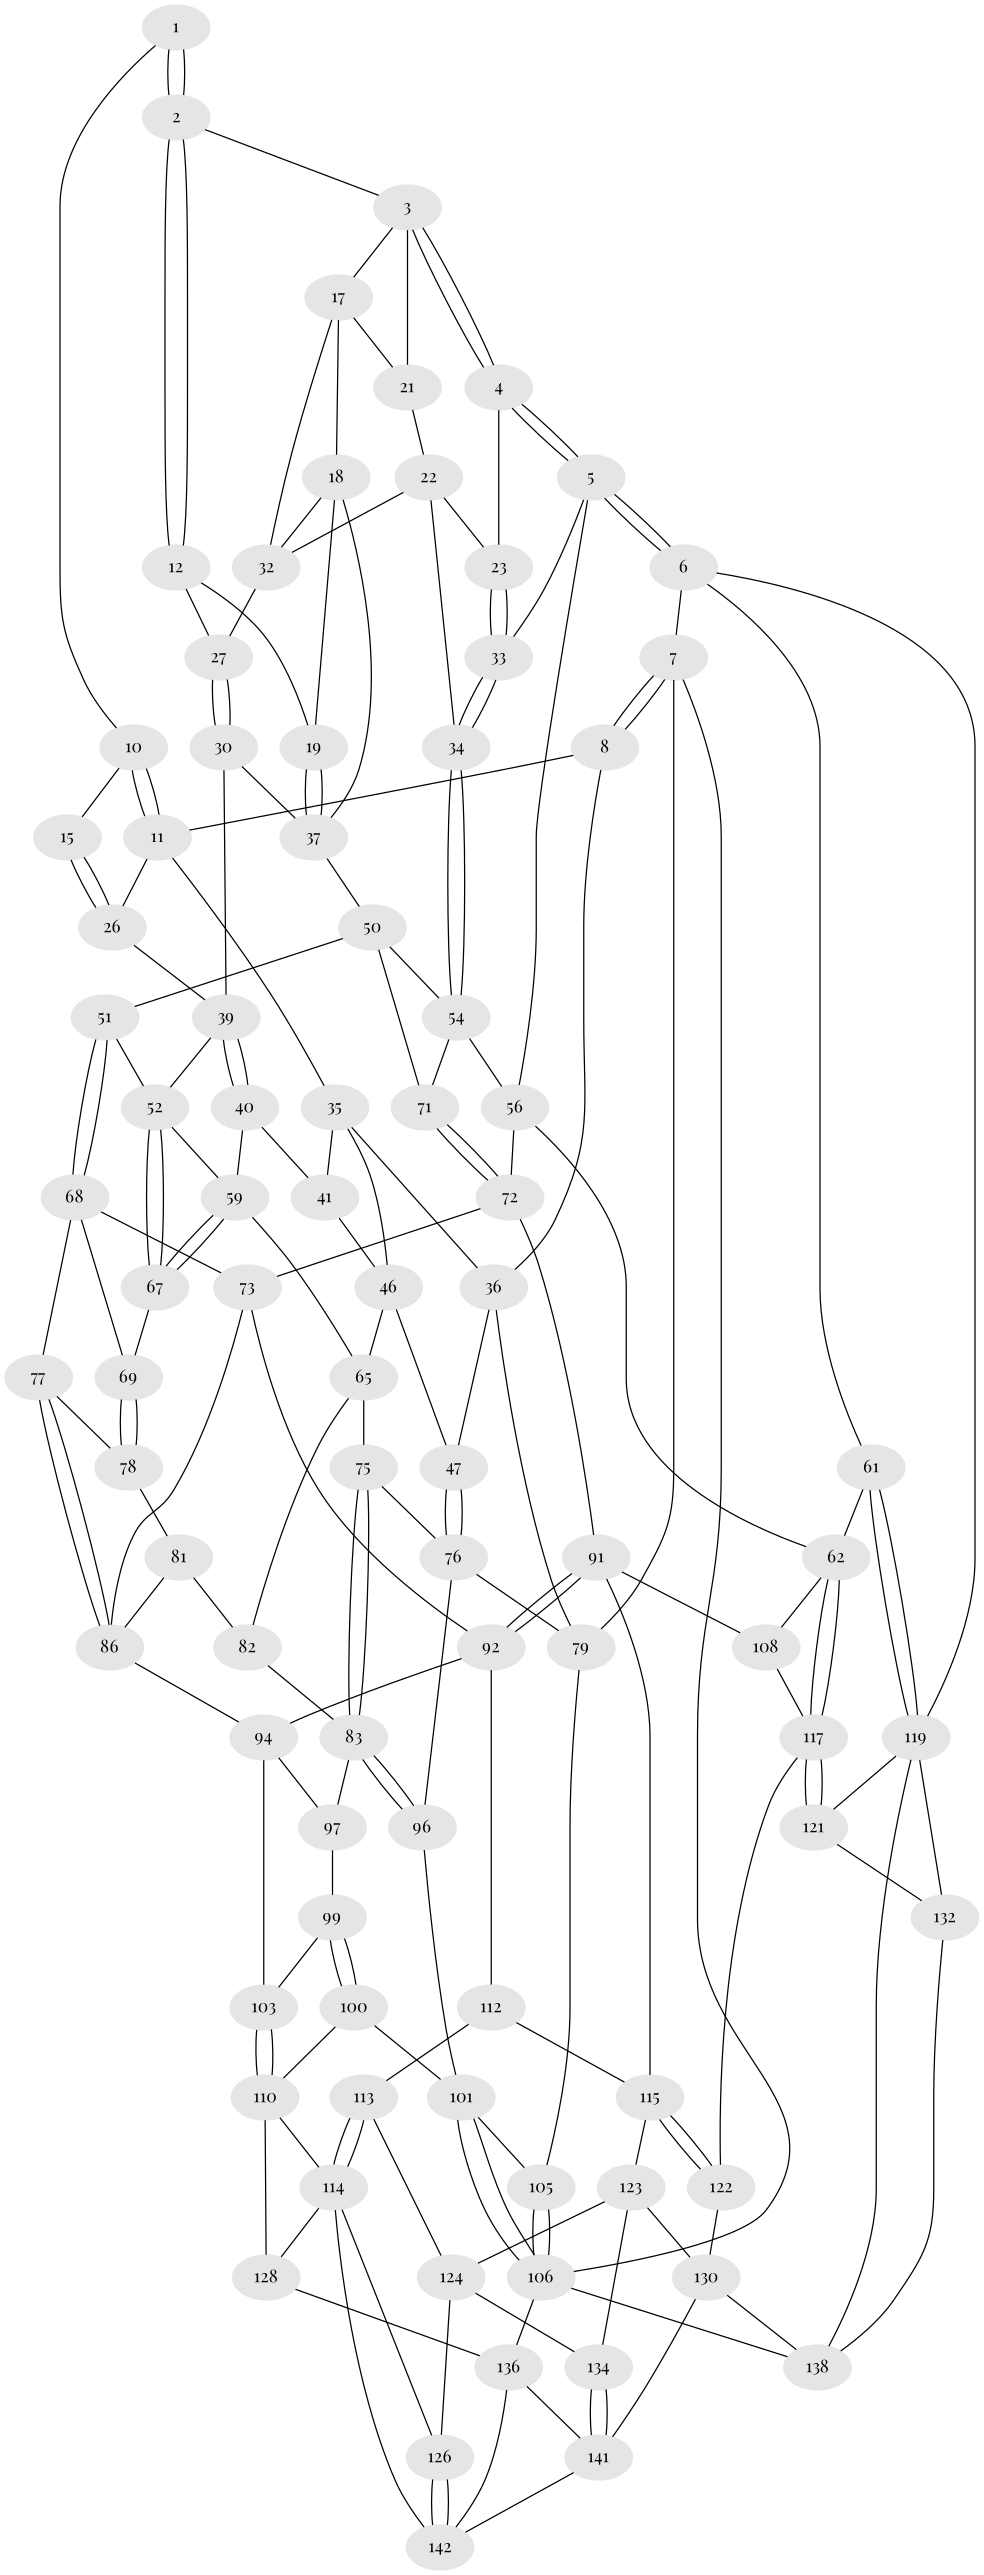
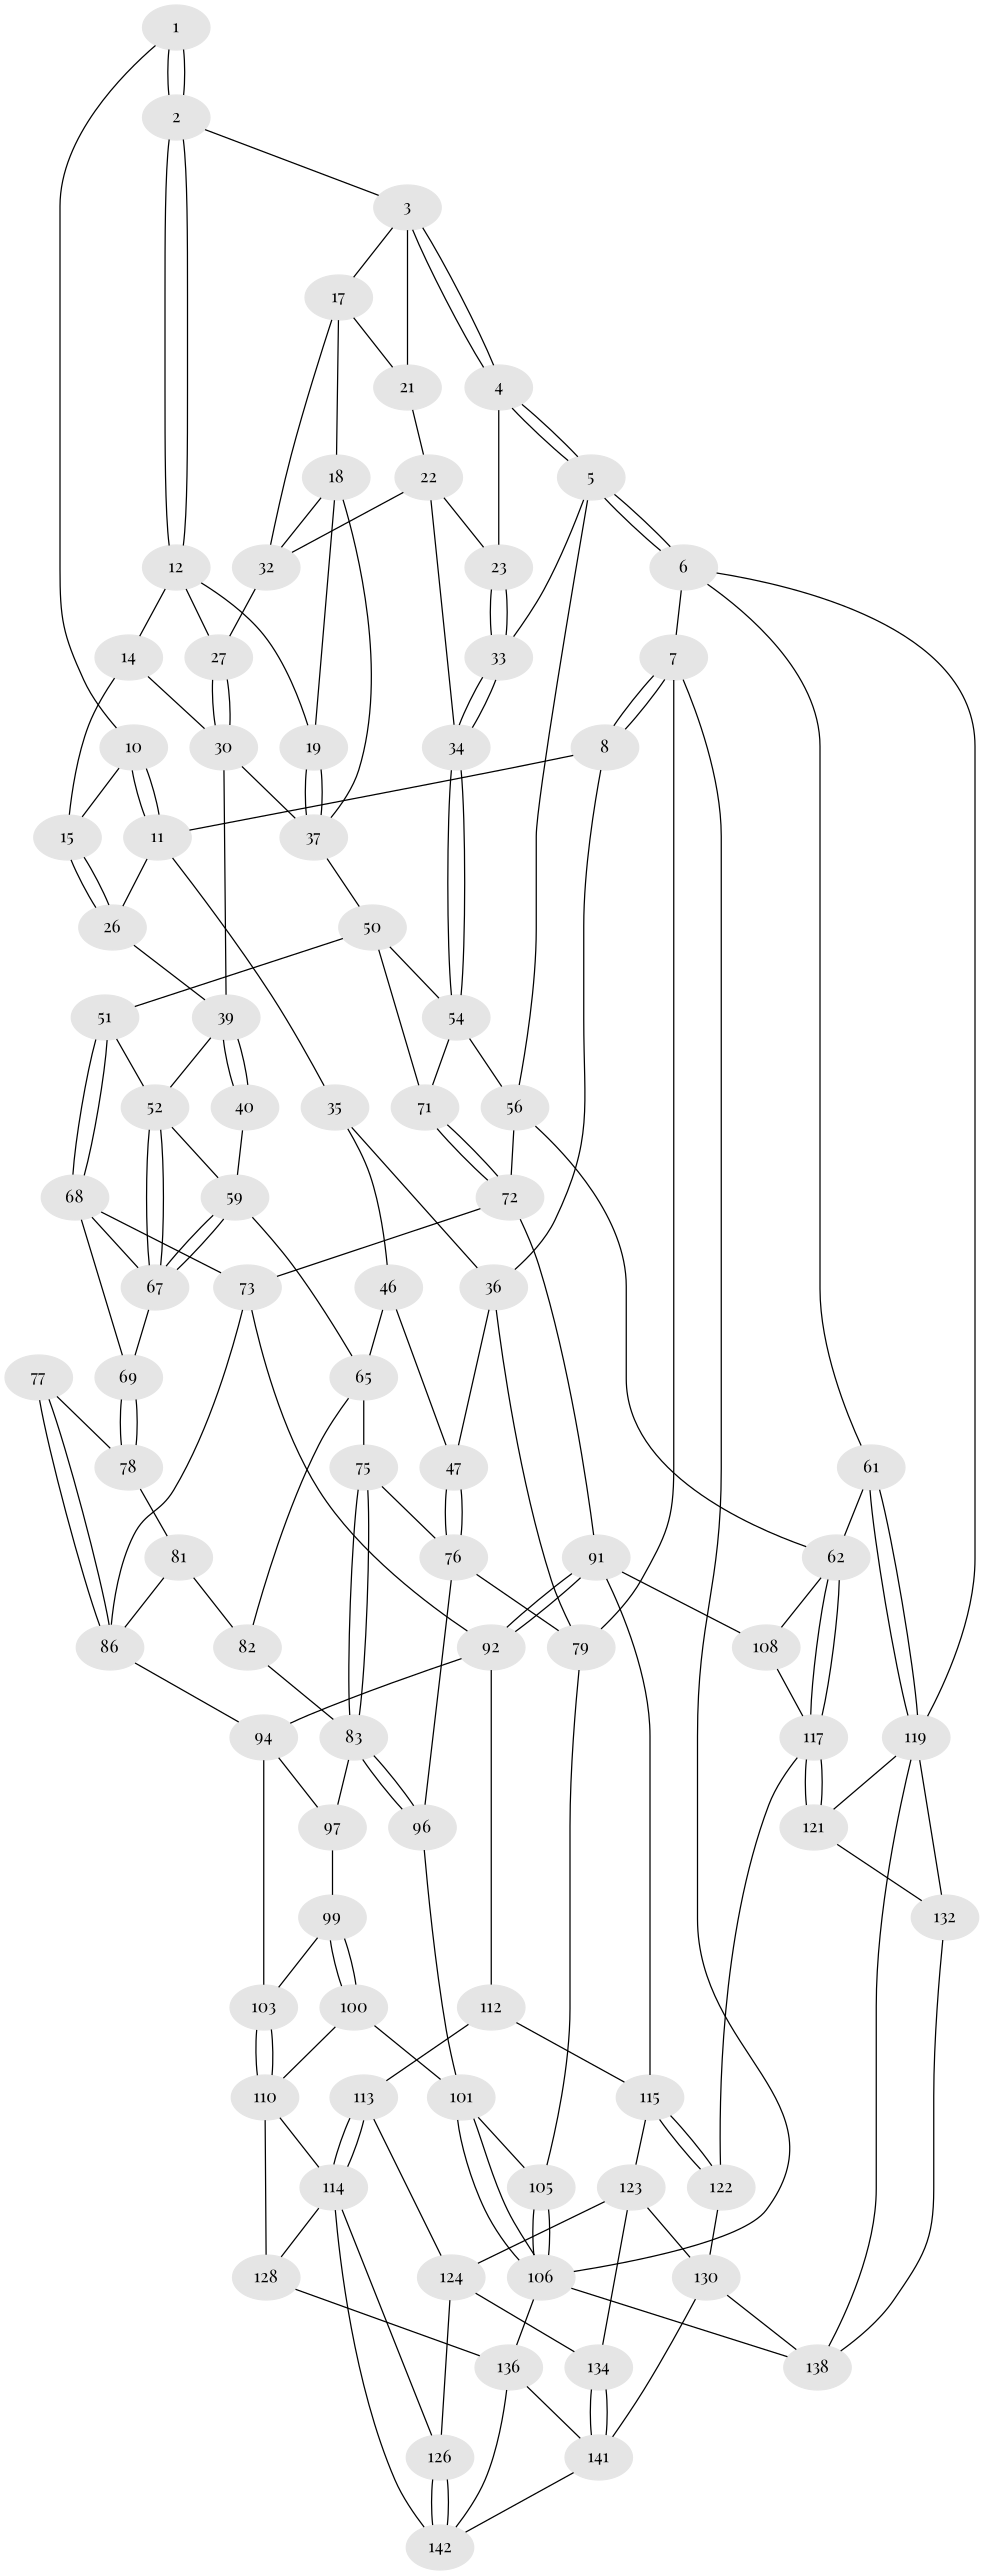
node "14": added
node "41": removed
edge "68" -- "77": now "68" -- "67"
